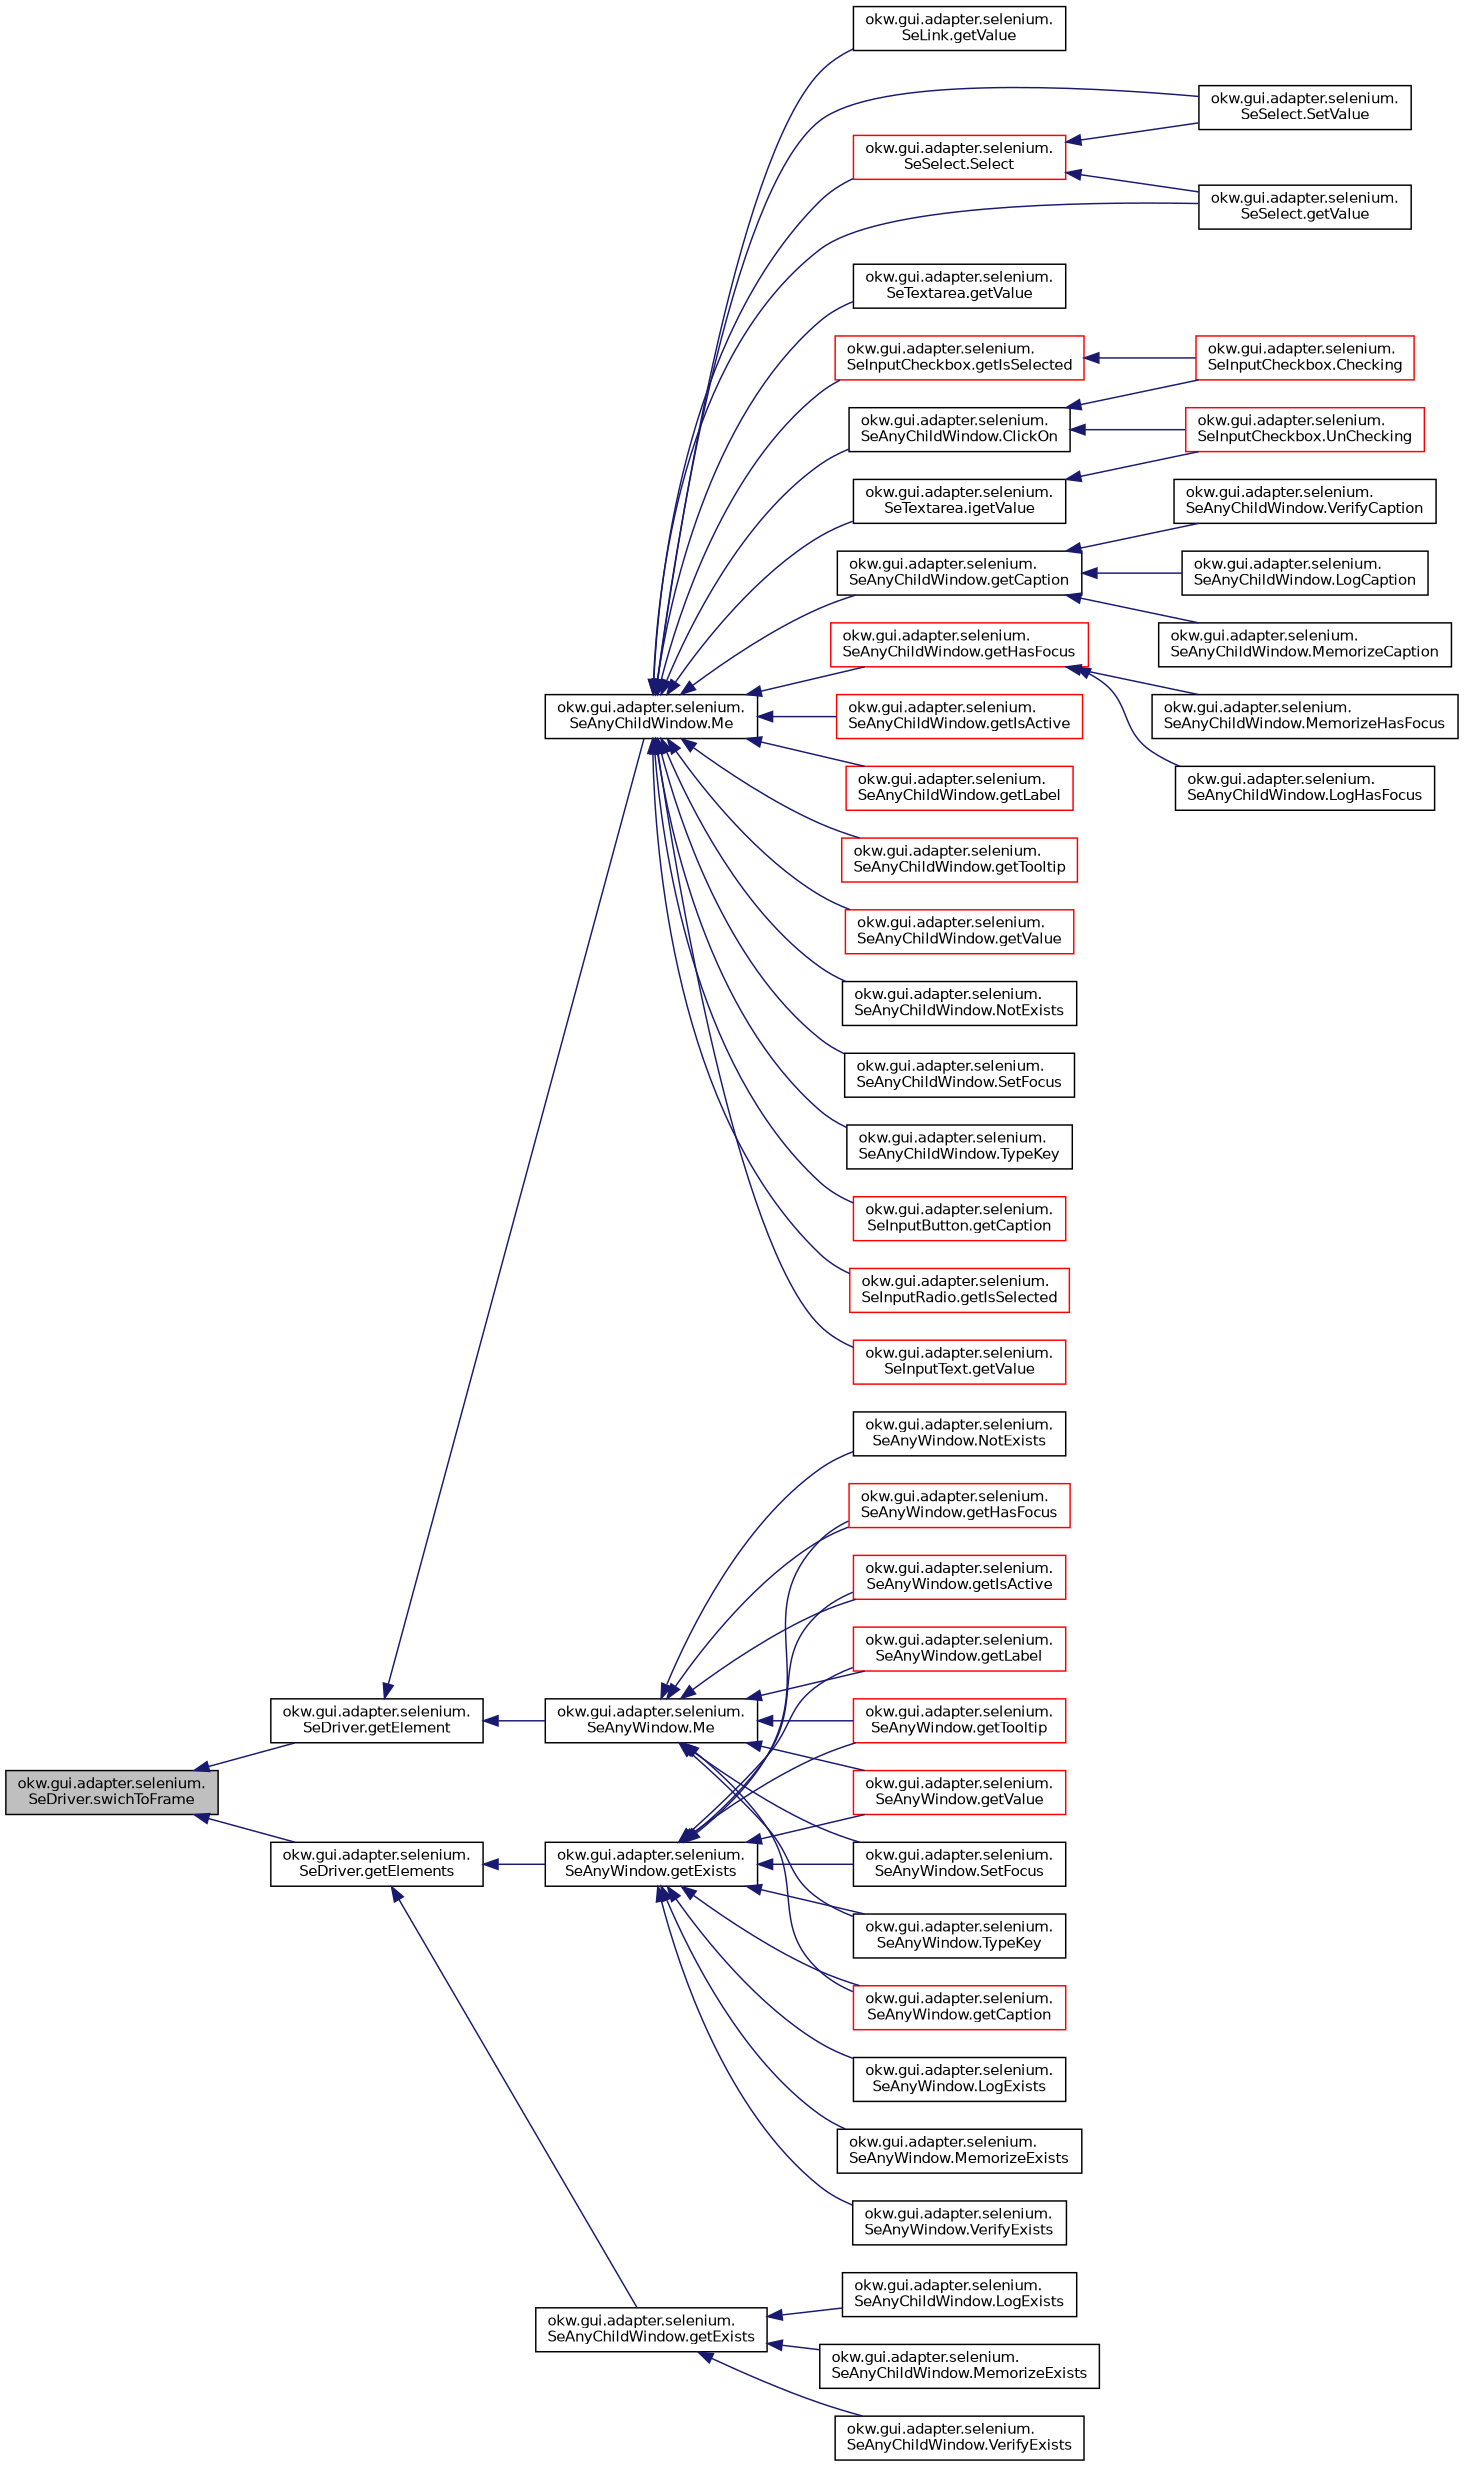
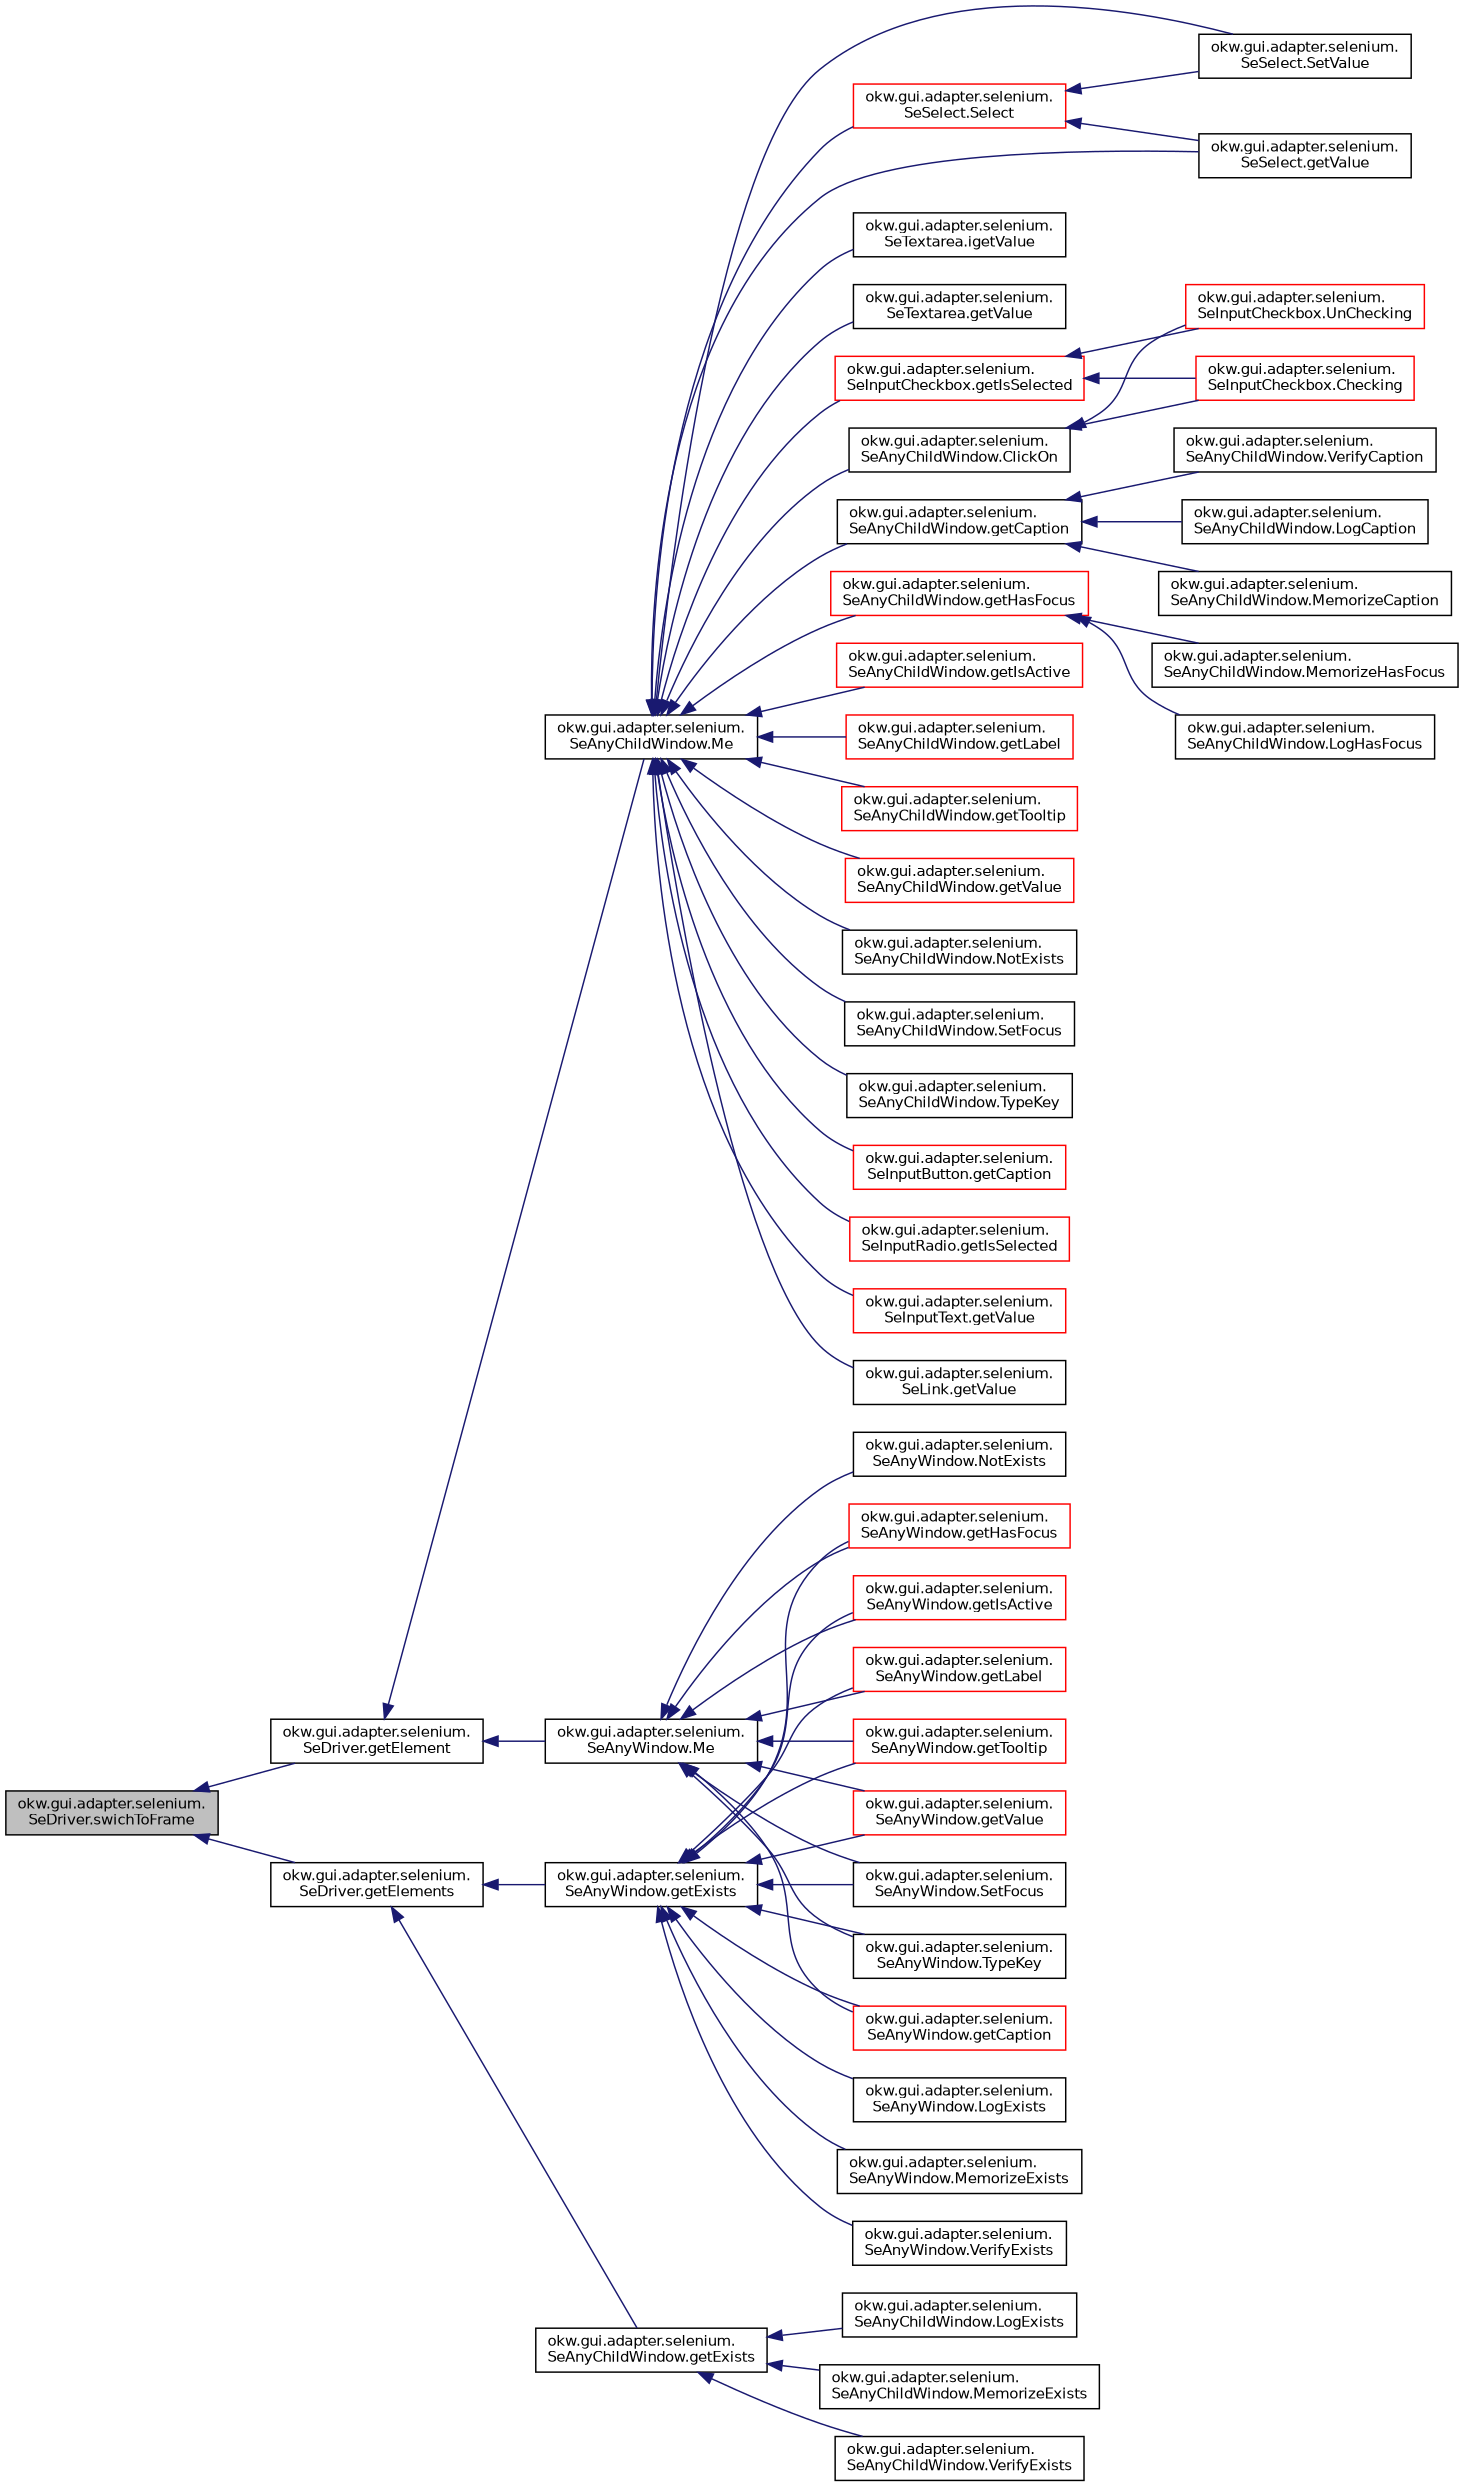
edge "okw.gui.adapter.selenium. SeInputCheckbox.UnChecking" -> "okw.gui.adapter.selenium. SeTextarea.igetValue": now "okw.gui.adapter.selenium. SeInputCheckbox.UnChecking" -> "okw.gui.adapter.selenium. SeInputCheckbox.getIsSelected"
